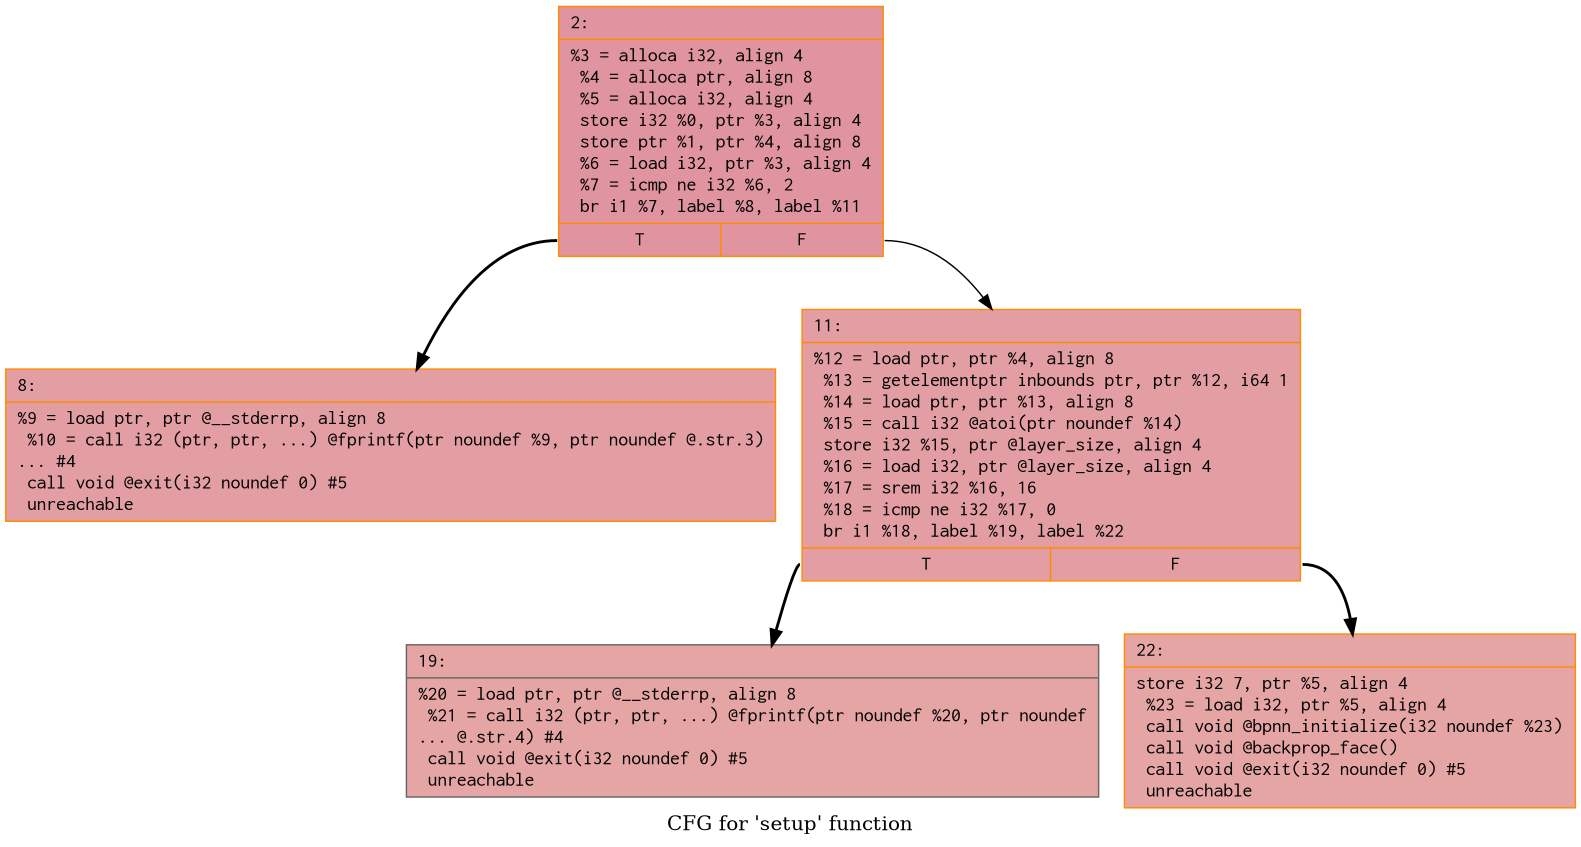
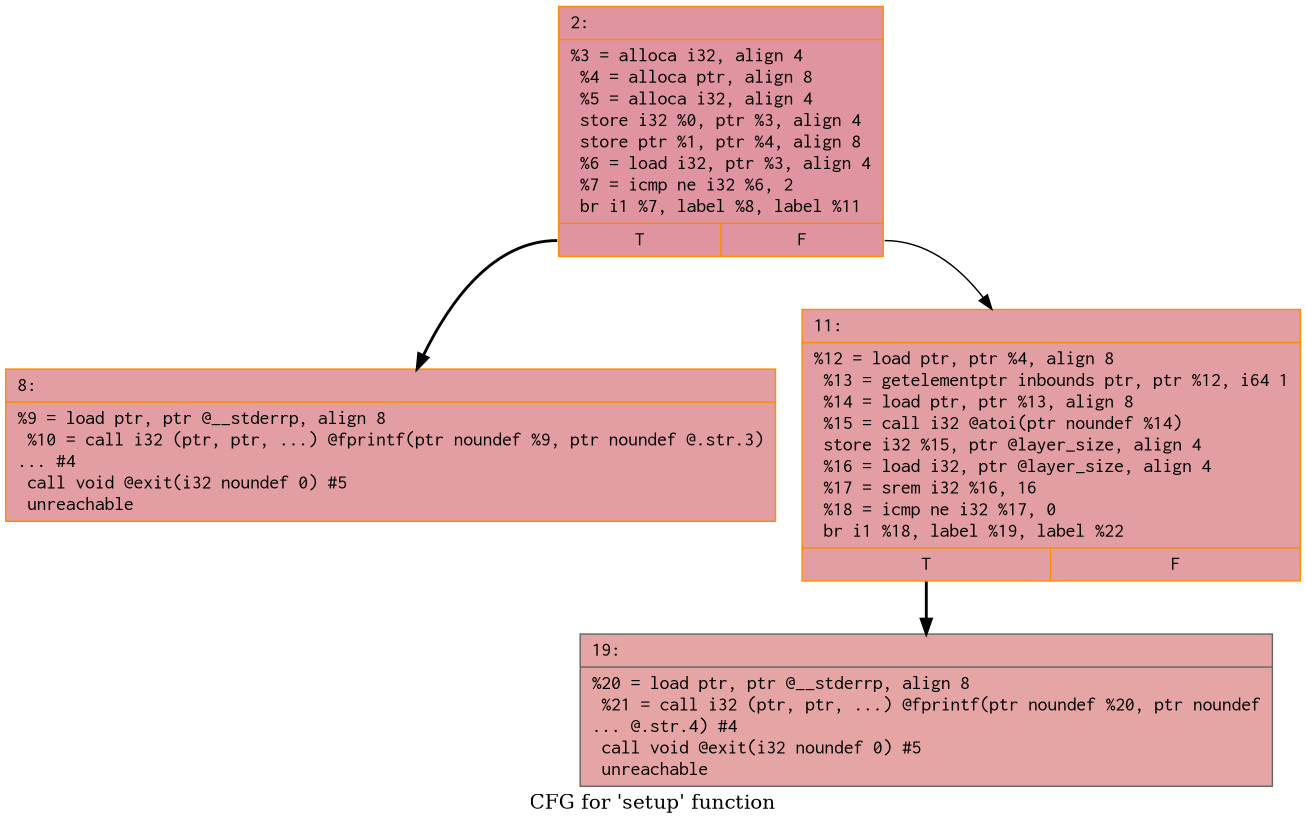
node "22:": removed
